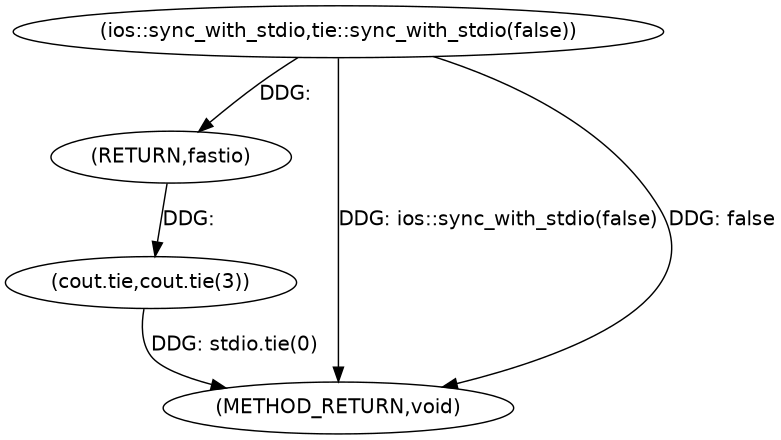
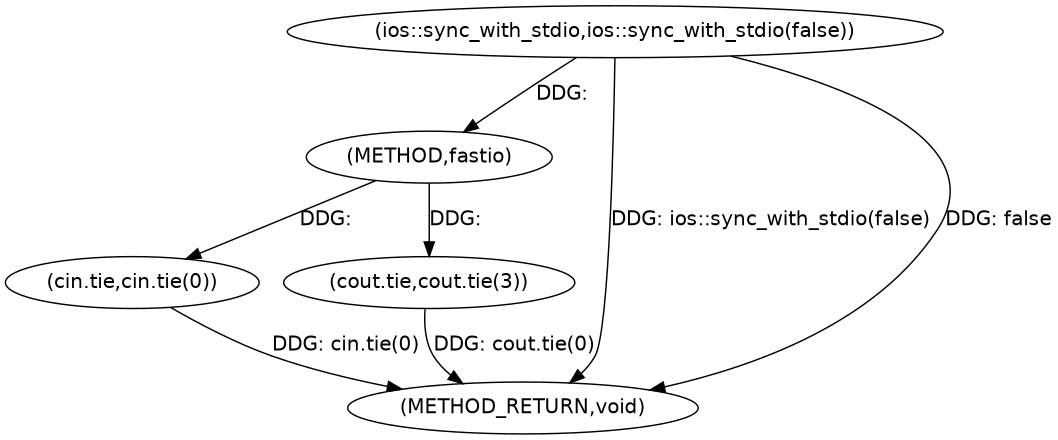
node "(ios::sync_with_stdio,tie::sync_with_stdio(false))": label "(ios::sync_with_stdio,tie::sync_with_stdio(false))" -> "(ios::sync_with_stdio,ios::sync_with_stdio(false))"
node "(RETURN,fastio)": label "(RETURN,fastio)" -> "(METHOD,fastio)"
node "(cin.tie,cin.tie(0))": added
edge "(cout.tie,cout.tie(3))" -> "(METHOD_RETURN,void)": label "DDG: stdio.tie(0)" -> "DDG: cout.tie(0)"
